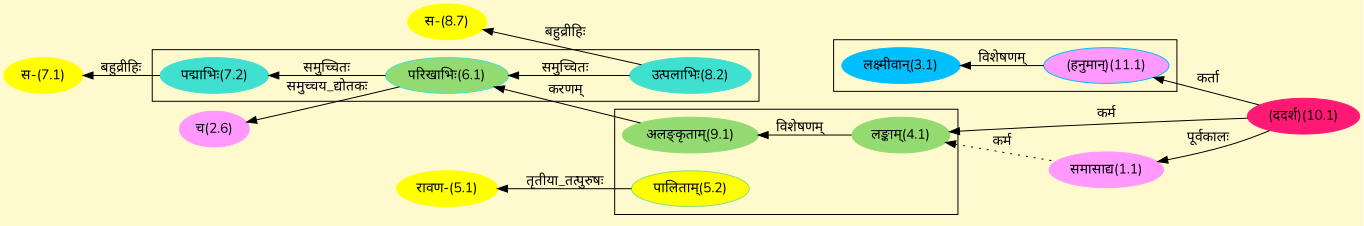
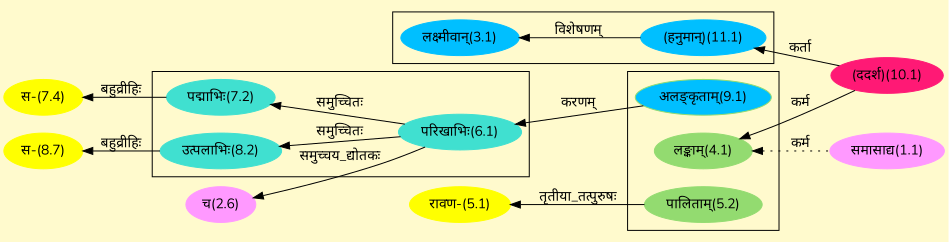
node "(हनुमान्)(11.1)": fillcolor #ff99ff -> #00bfff
node "स-(7.1)": label "स-(7.1)" -> "स-(7.4)"
node "परिखाभिः(6.1)": fillcolor #93db70 -> #40e0d0
edge "उत्पलाभिः(8.2)" -> "परिखाभिः(6.1)": reversed
node "अलङ्कृताम्(9.1)": fillcolor #93db70 -> #00bfff
edge "लङ्काम्(4.1)" -> "अलङ्कृताम्(9.1)": removed, label "विशेषणम्"
edge "(ददर्श)(10.1)" -> "समासाद्य(1.1)": removed, label "पूर्वकालः"
node "पालिताम्(5.2)": fillcolor #ffff00 -> #93db70
